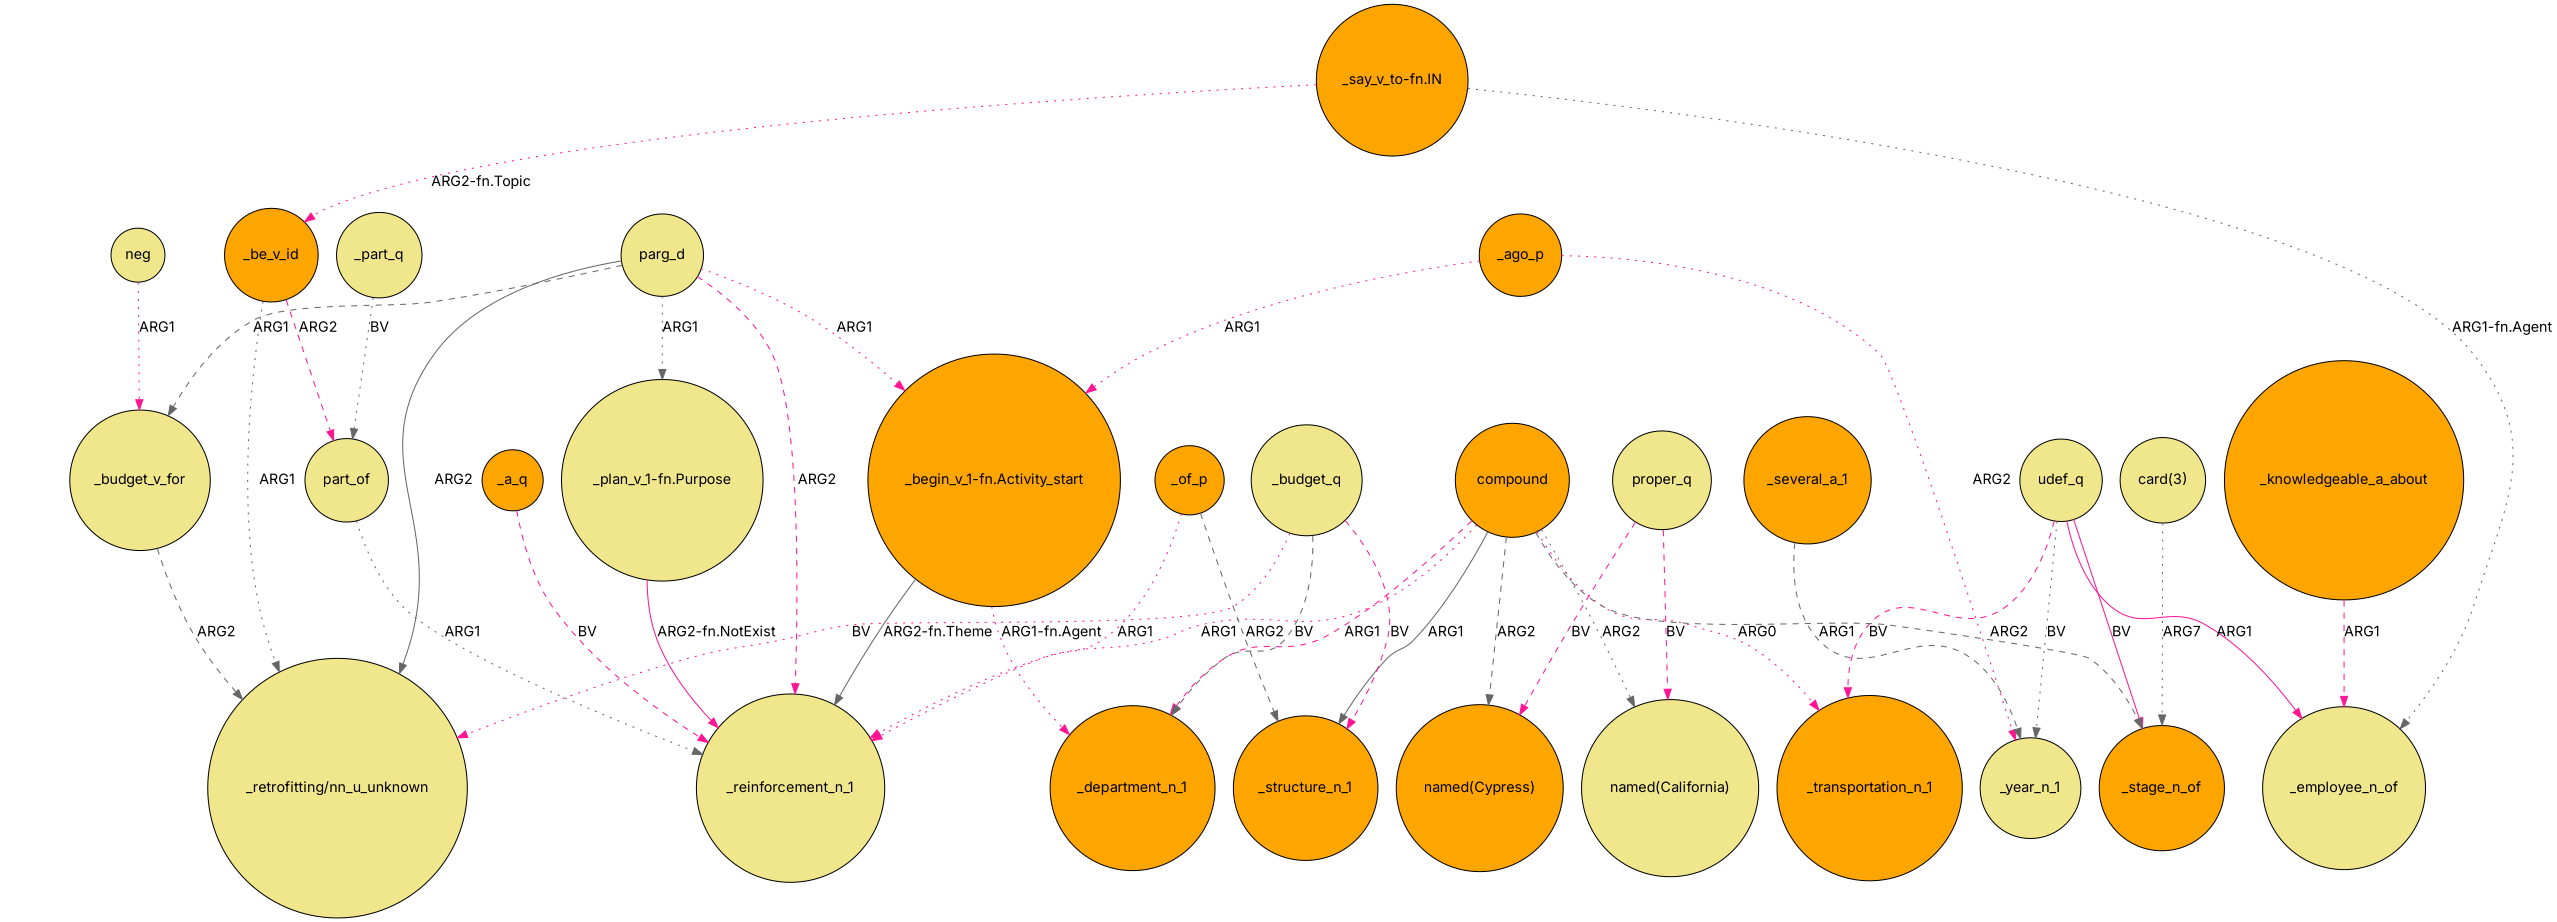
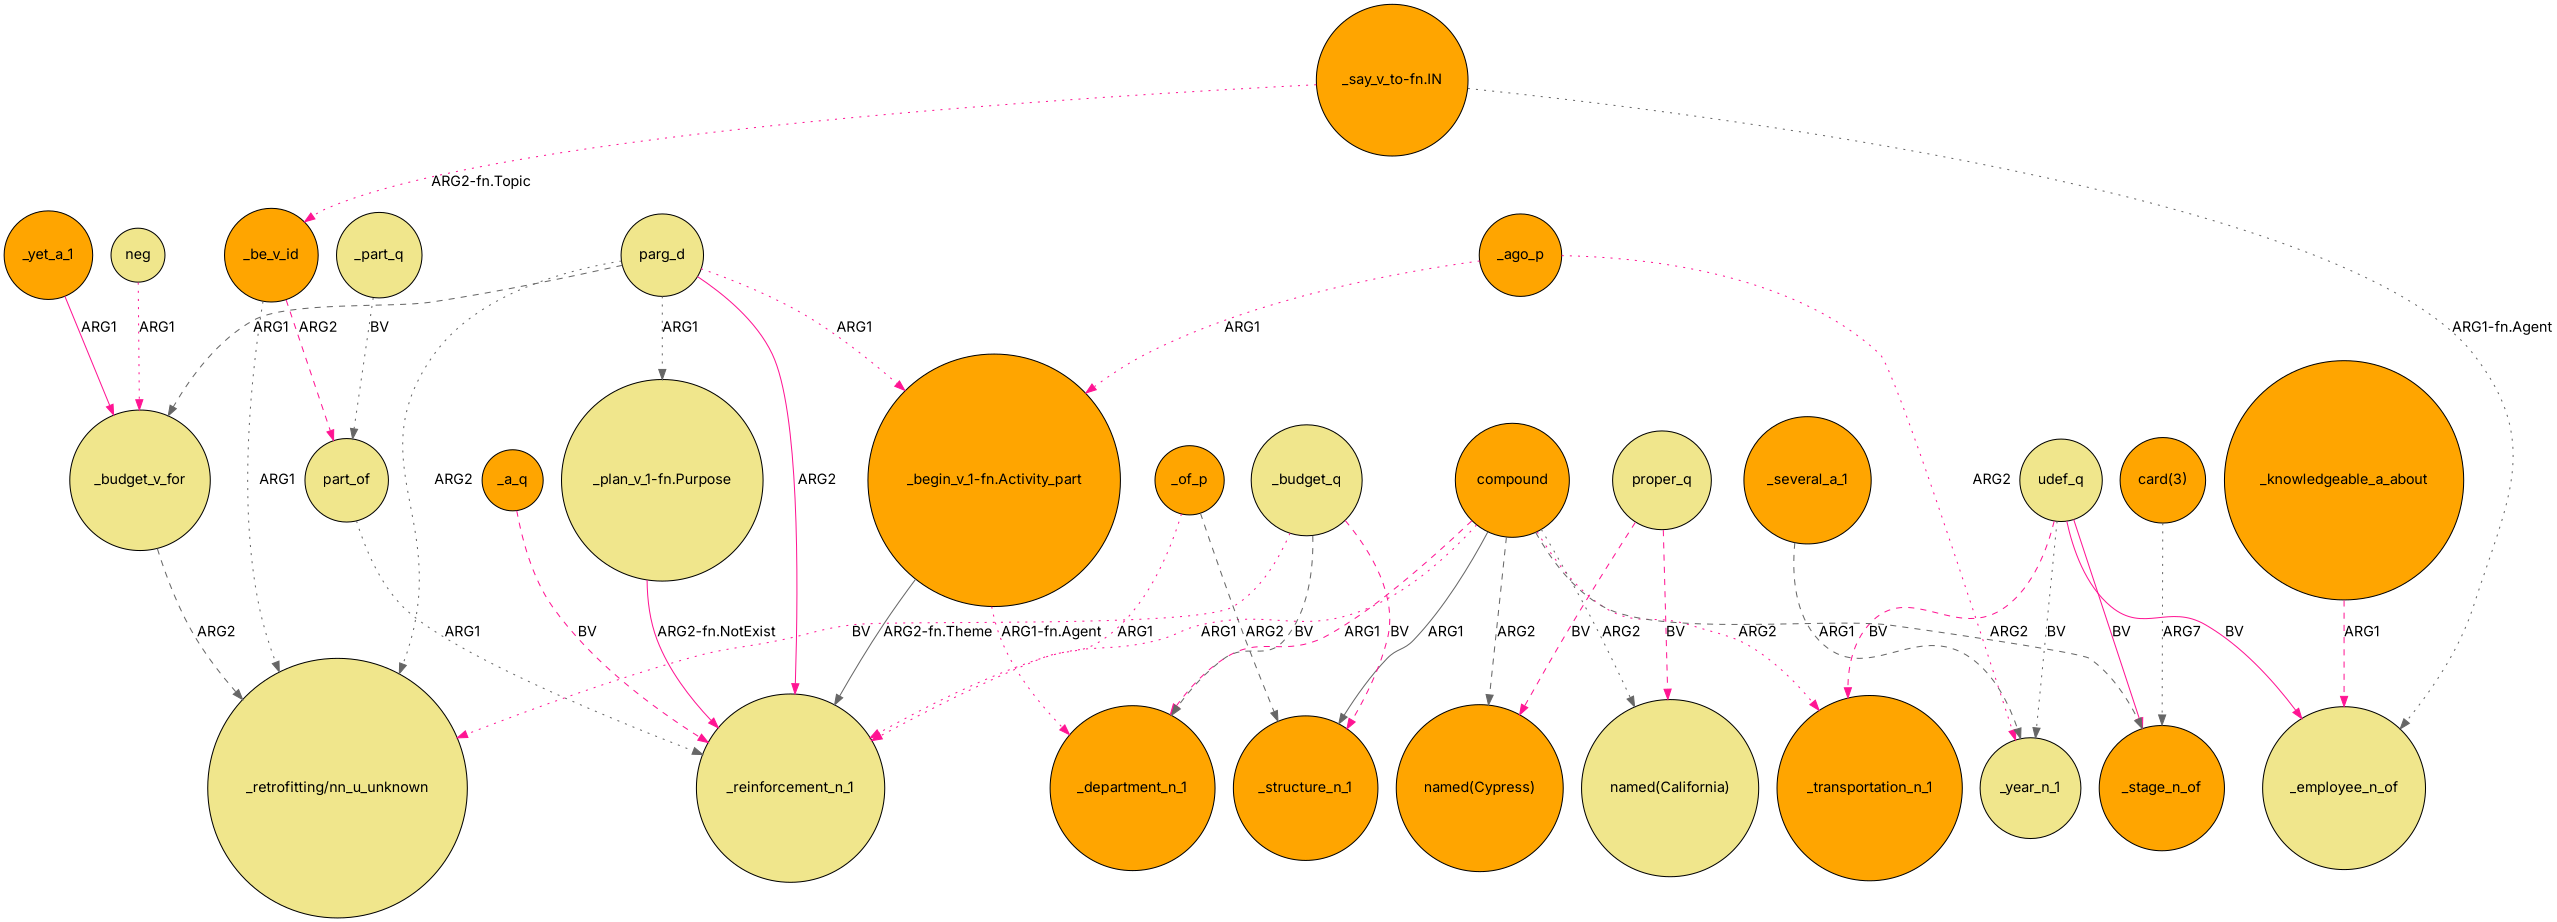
node "_yet_a_1": added
edge "parg_d" -> "_retrofitting/nn_u_unknown": style solid -> dotted
edge "parg_d" -> "_reinforcement_n_1": style dashed -> solid
node "_begin_v_1-fn.Activity_start": label "_begin_v_1-fn.Activity_start" -> "_begin_v_1-fn.Activity_part"
node "card(3)": fillcolor khaki -> orange
edge "compound" -> "_transportation_n_1": label "ARG0" -> "ARG2"
edge "udef_q" -> "_employee_n_of": label "ARG1" -> "BV"
